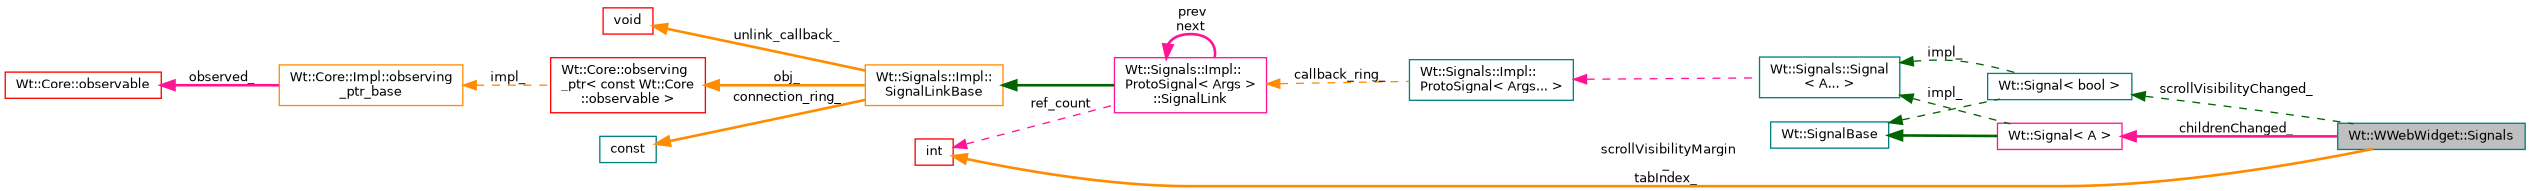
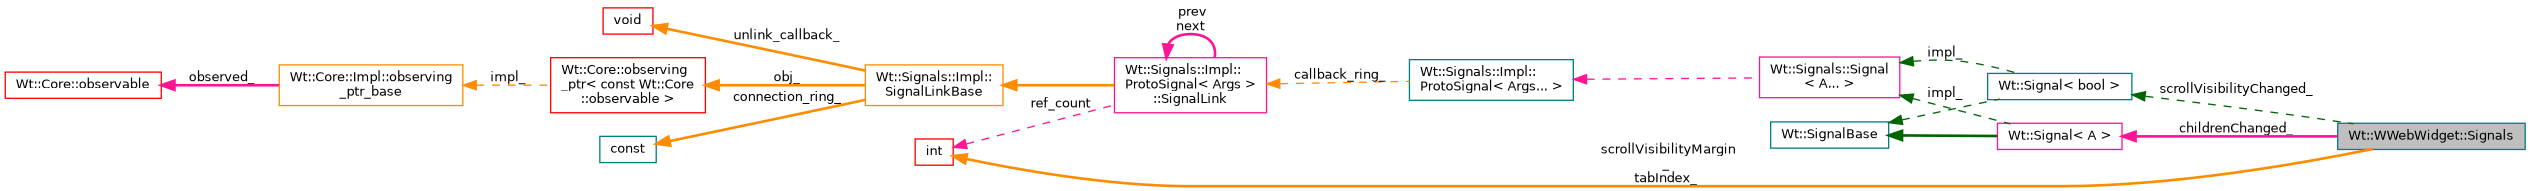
node "Wt::Signals::Signal < A... >": color teal -> deeppink
edge "Wt::Signals::Impl:: ProtoSignal< Args > ::SignalLink" -> "Wt::Signals::Impl:: SignalLinkBase": color darkgreen -> darkorange
